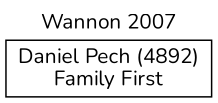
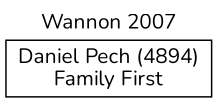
node "Daniel Pech (4892) Family First": label "Daniel Pech (4892) Family First" -> "Daniel Pech (4894) Family First"
